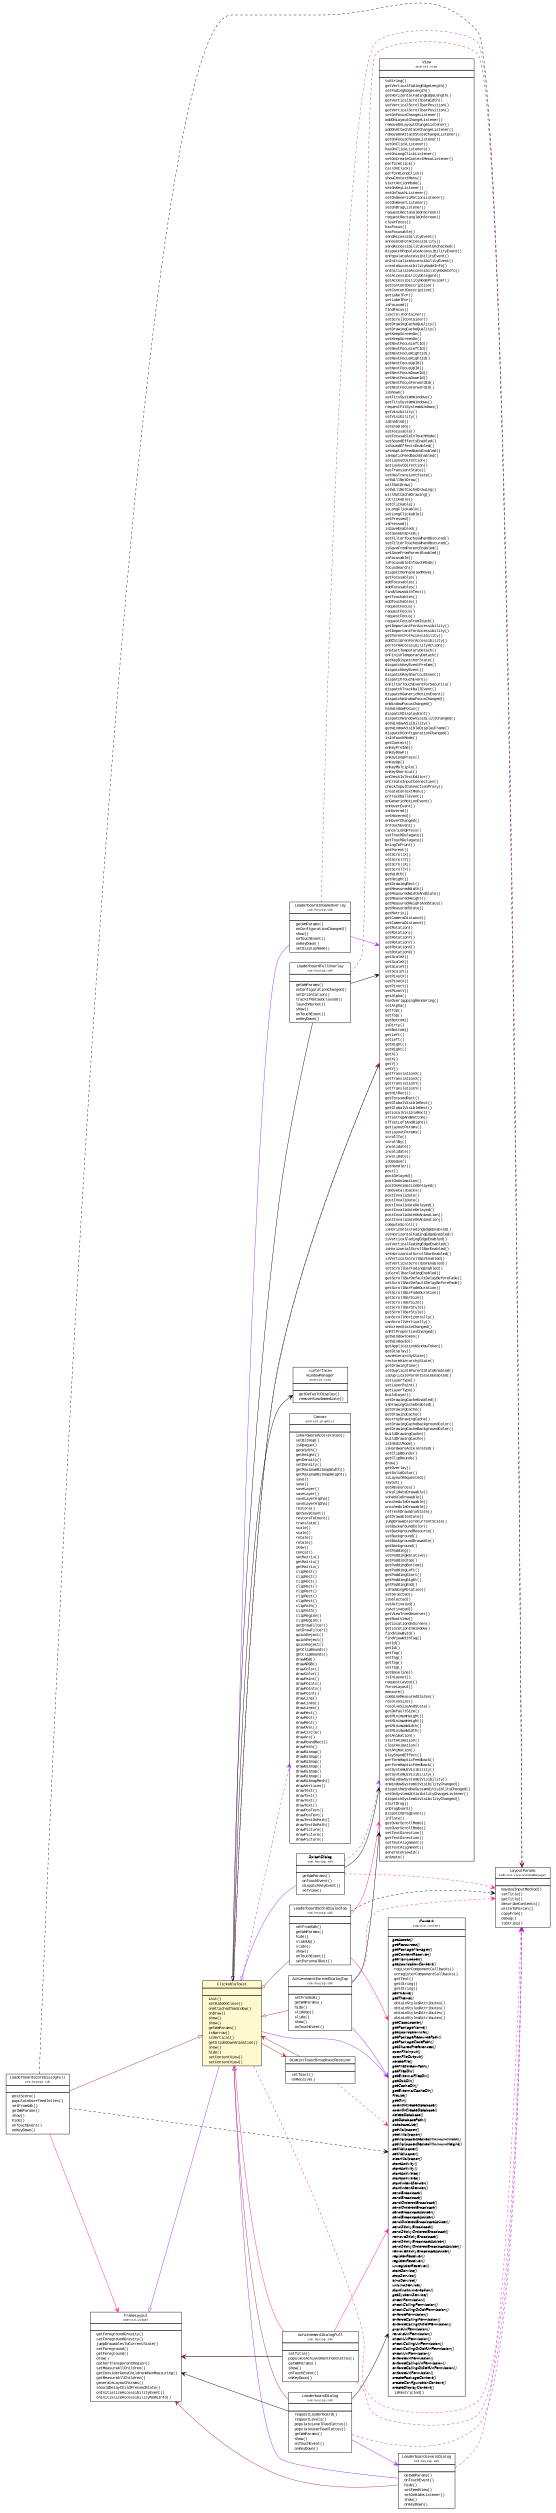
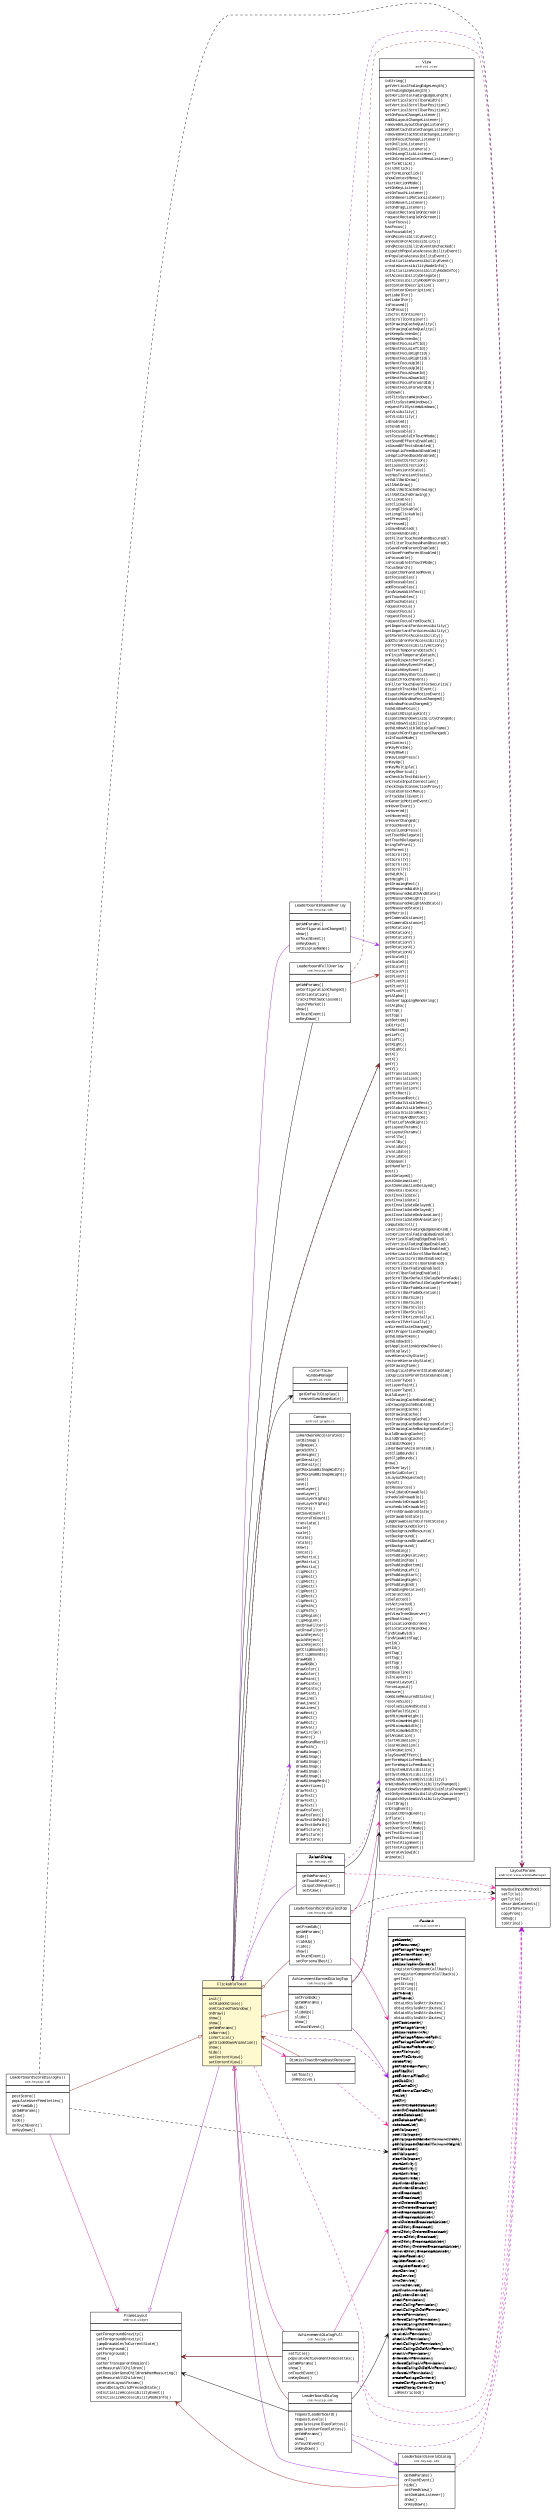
edge "LeaderboardFullOverlay" -> "View": color black -> brown
edge "ClickableToast" -> "Context": style solid -> dashed
edge "ClickableToast" -> "DismissToastBroadcastReceiver": color brown -> deeppink
